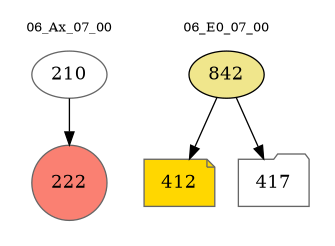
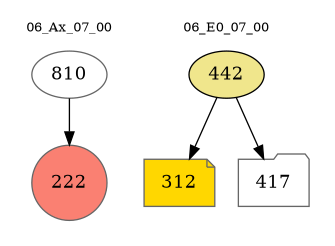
node "210": label "210" -> "810"
node "842": label "842" -> "442"
node "412": label "412" -> "312"
